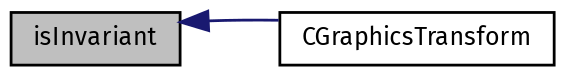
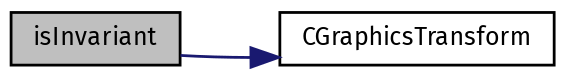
edge "CGraphicsTransform" -> "isInvariant": reversed
